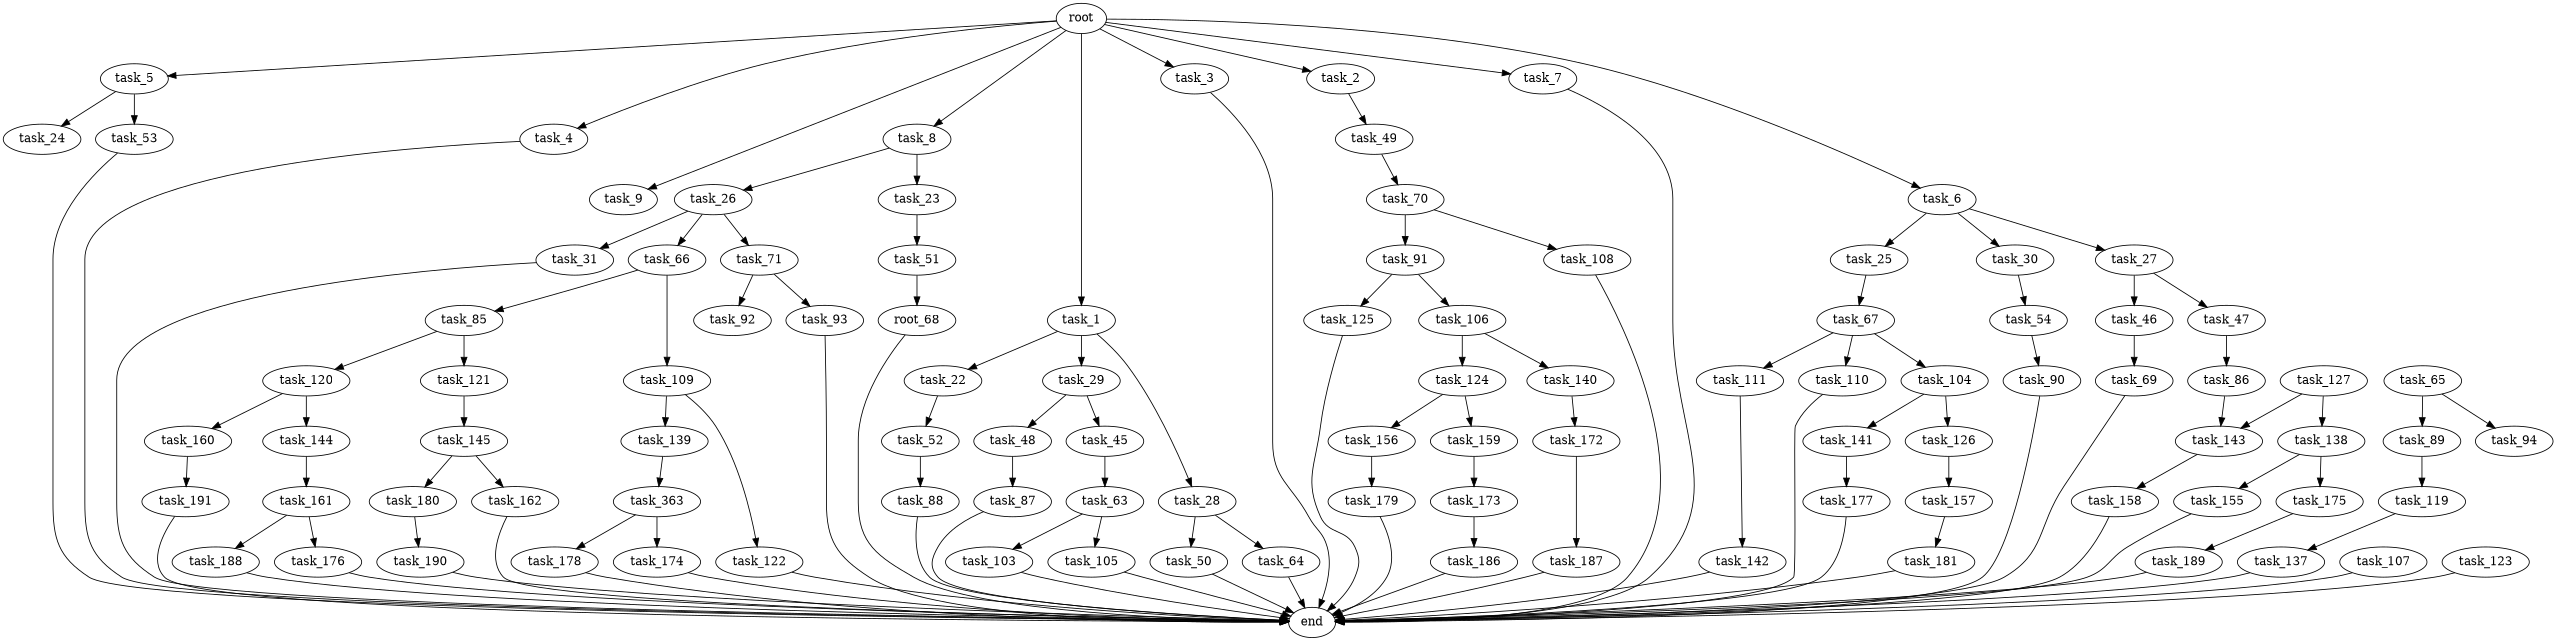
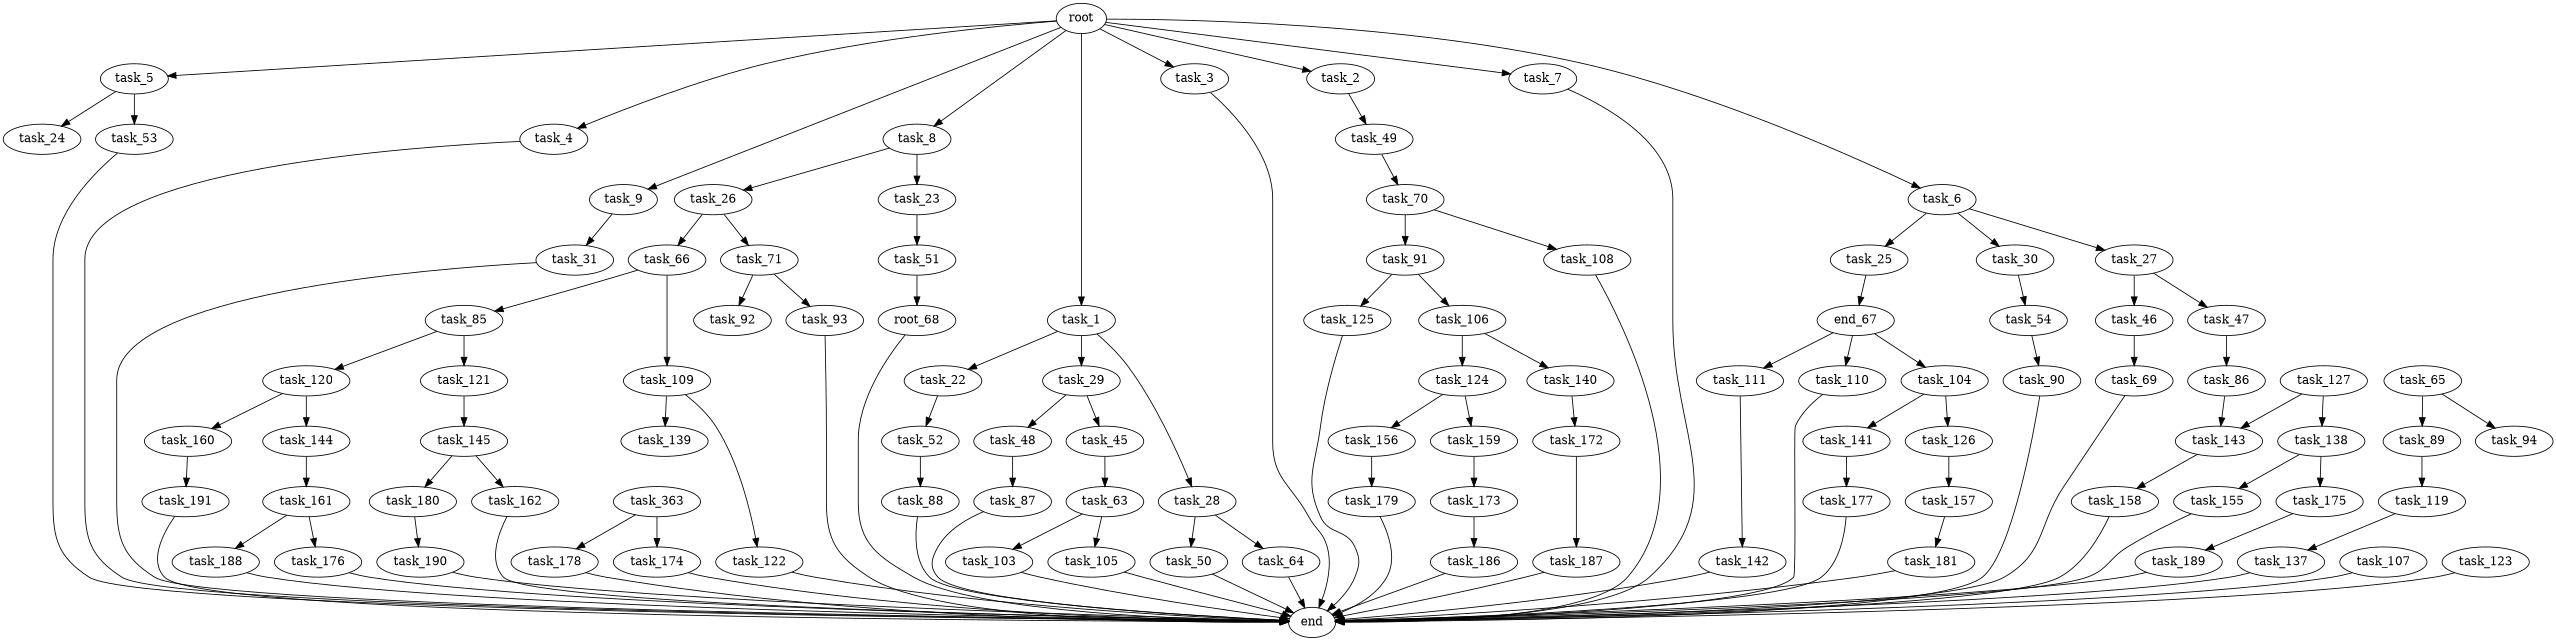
edge "task_26" -> "task_31": now "task_9" -> "task_31"
node "task_67": label "task_67" -> "end_67"
edge "task_139" -> "task_363": removed
